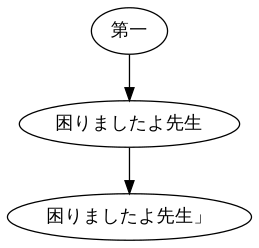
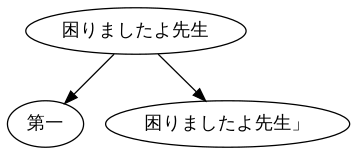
edge "第一" -> "困りましたよ先生": reversed
